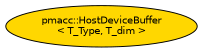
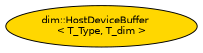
node "pmacc::HostDeviceBuffer < T_Type, T_dim >": label "pmacc::HostDeviceBuffer < T_Type, T_dim >" -> "dim::HostDeviceBuffer < T_Type, T_dim >"
